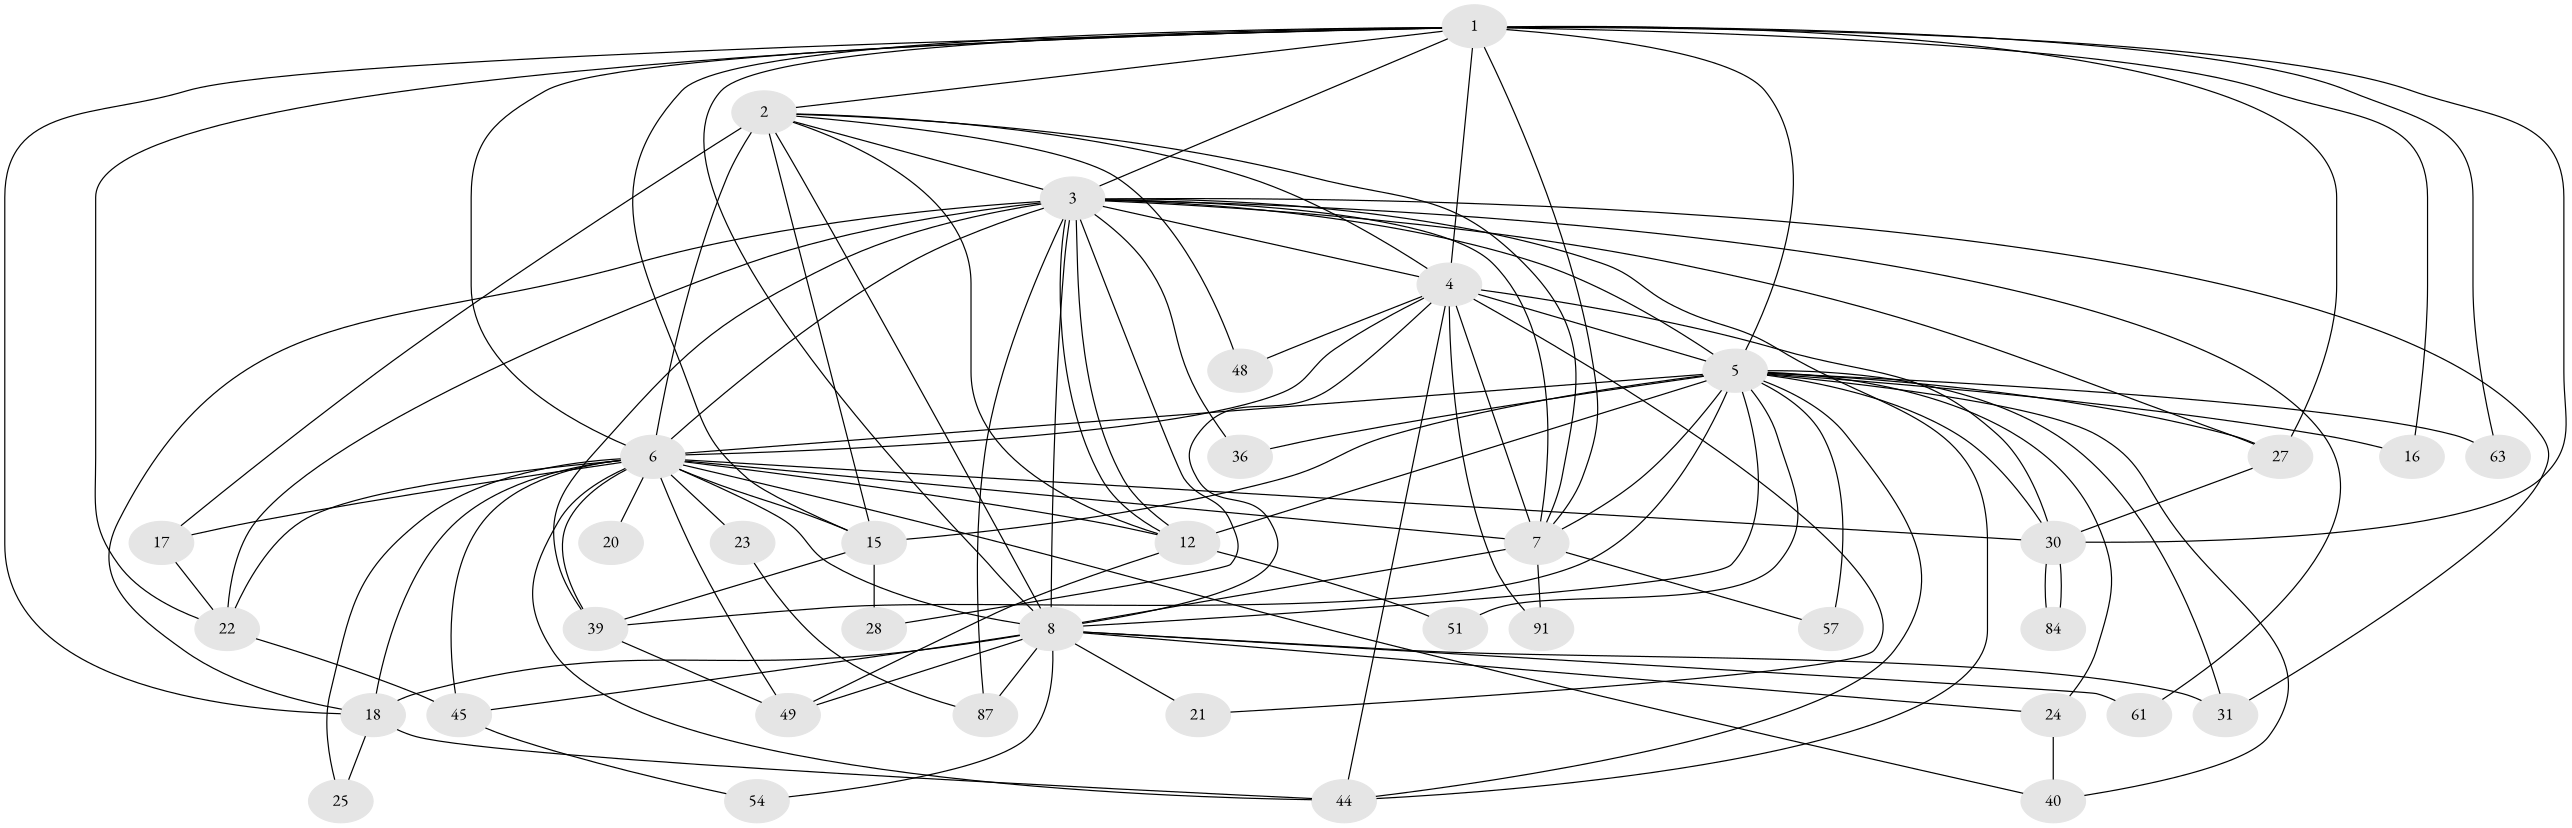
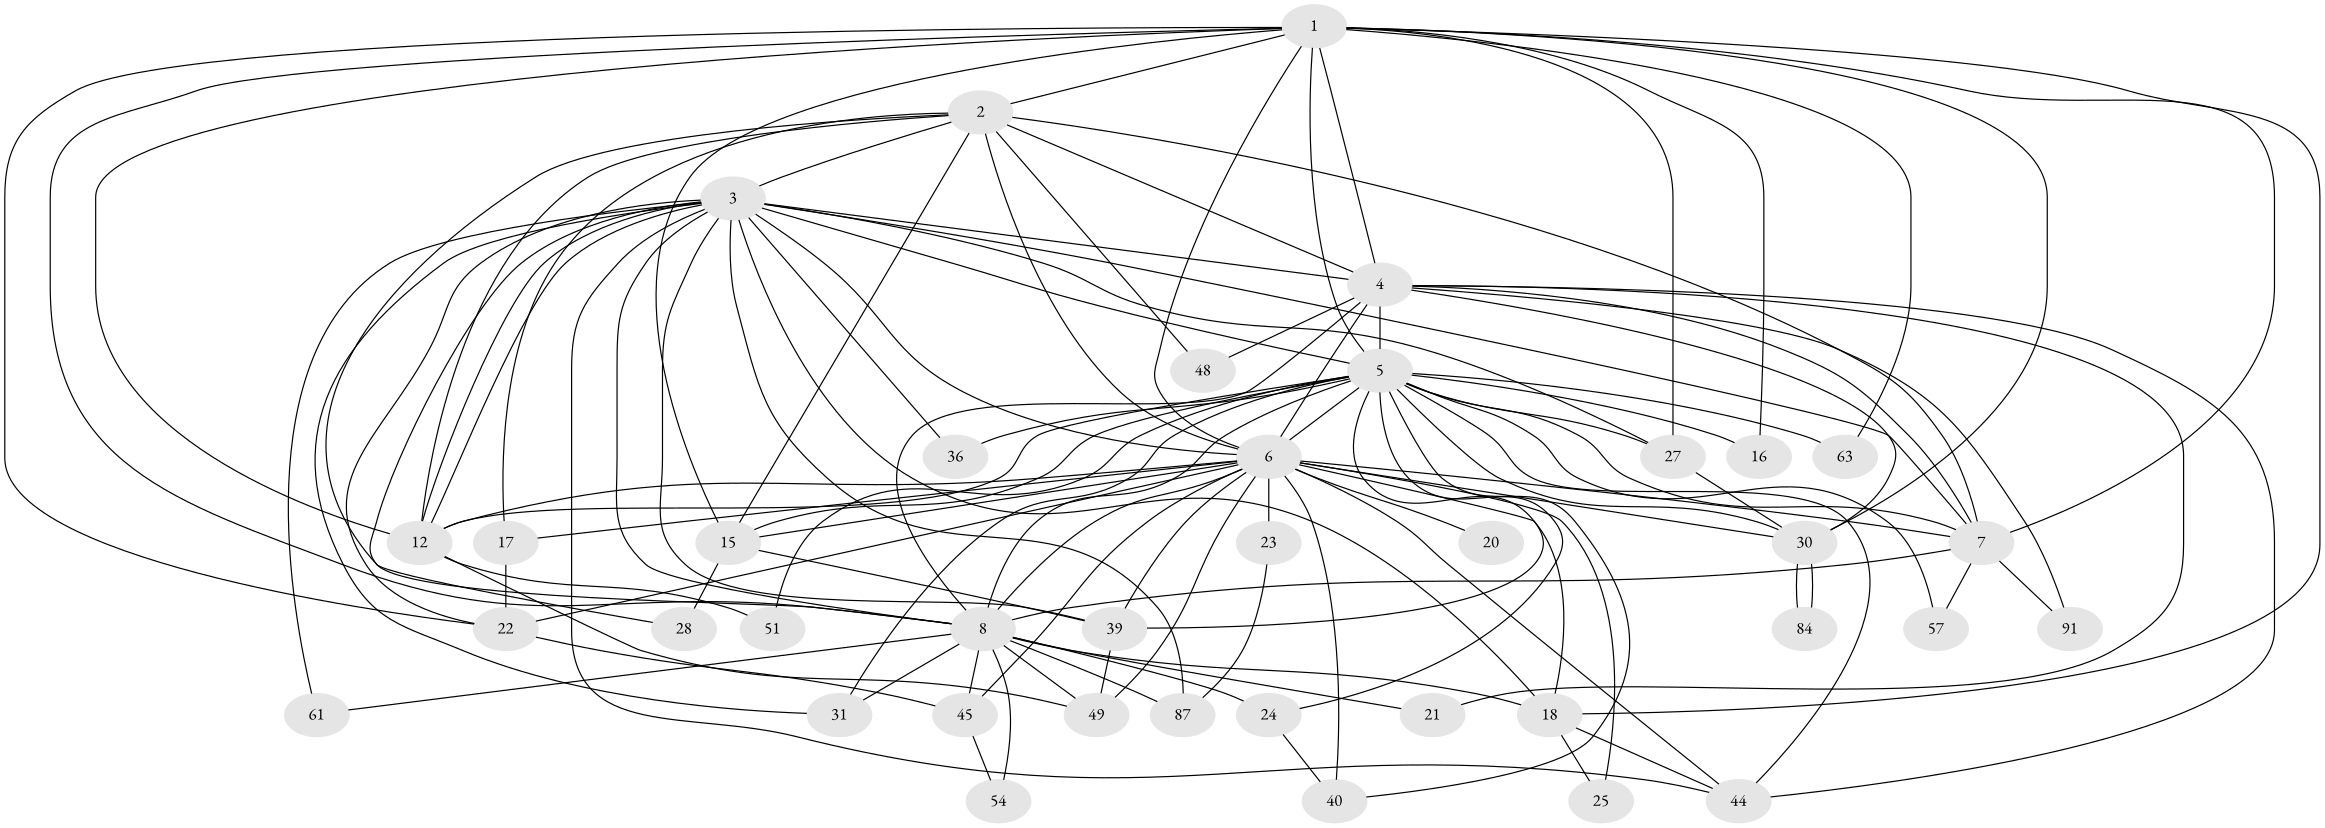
edge "1" -- "3": now "1" -- "12"
